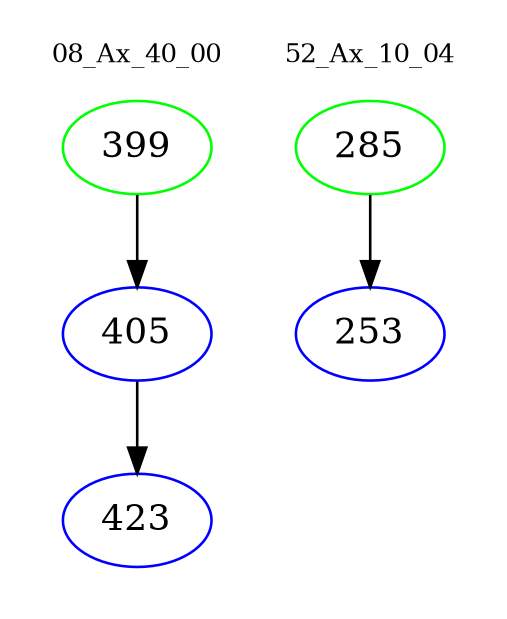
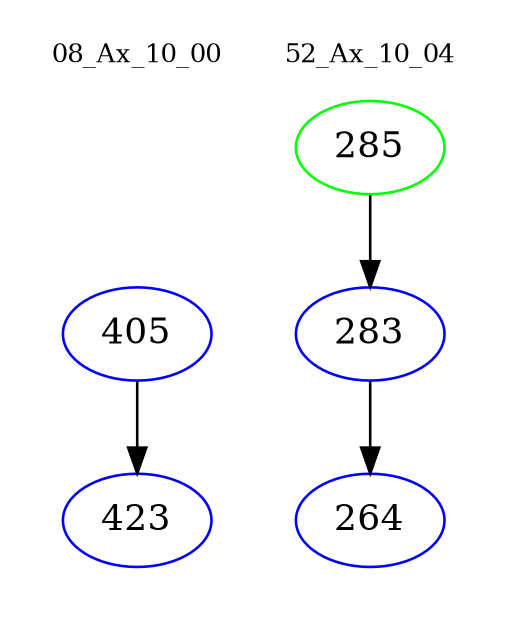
cluster "08_Ax_40_00": label "08_Ax_40_00" -> "08_Ax_10_00"
node "399": removed
node "253": label "253" -> "283"
node "264": added
